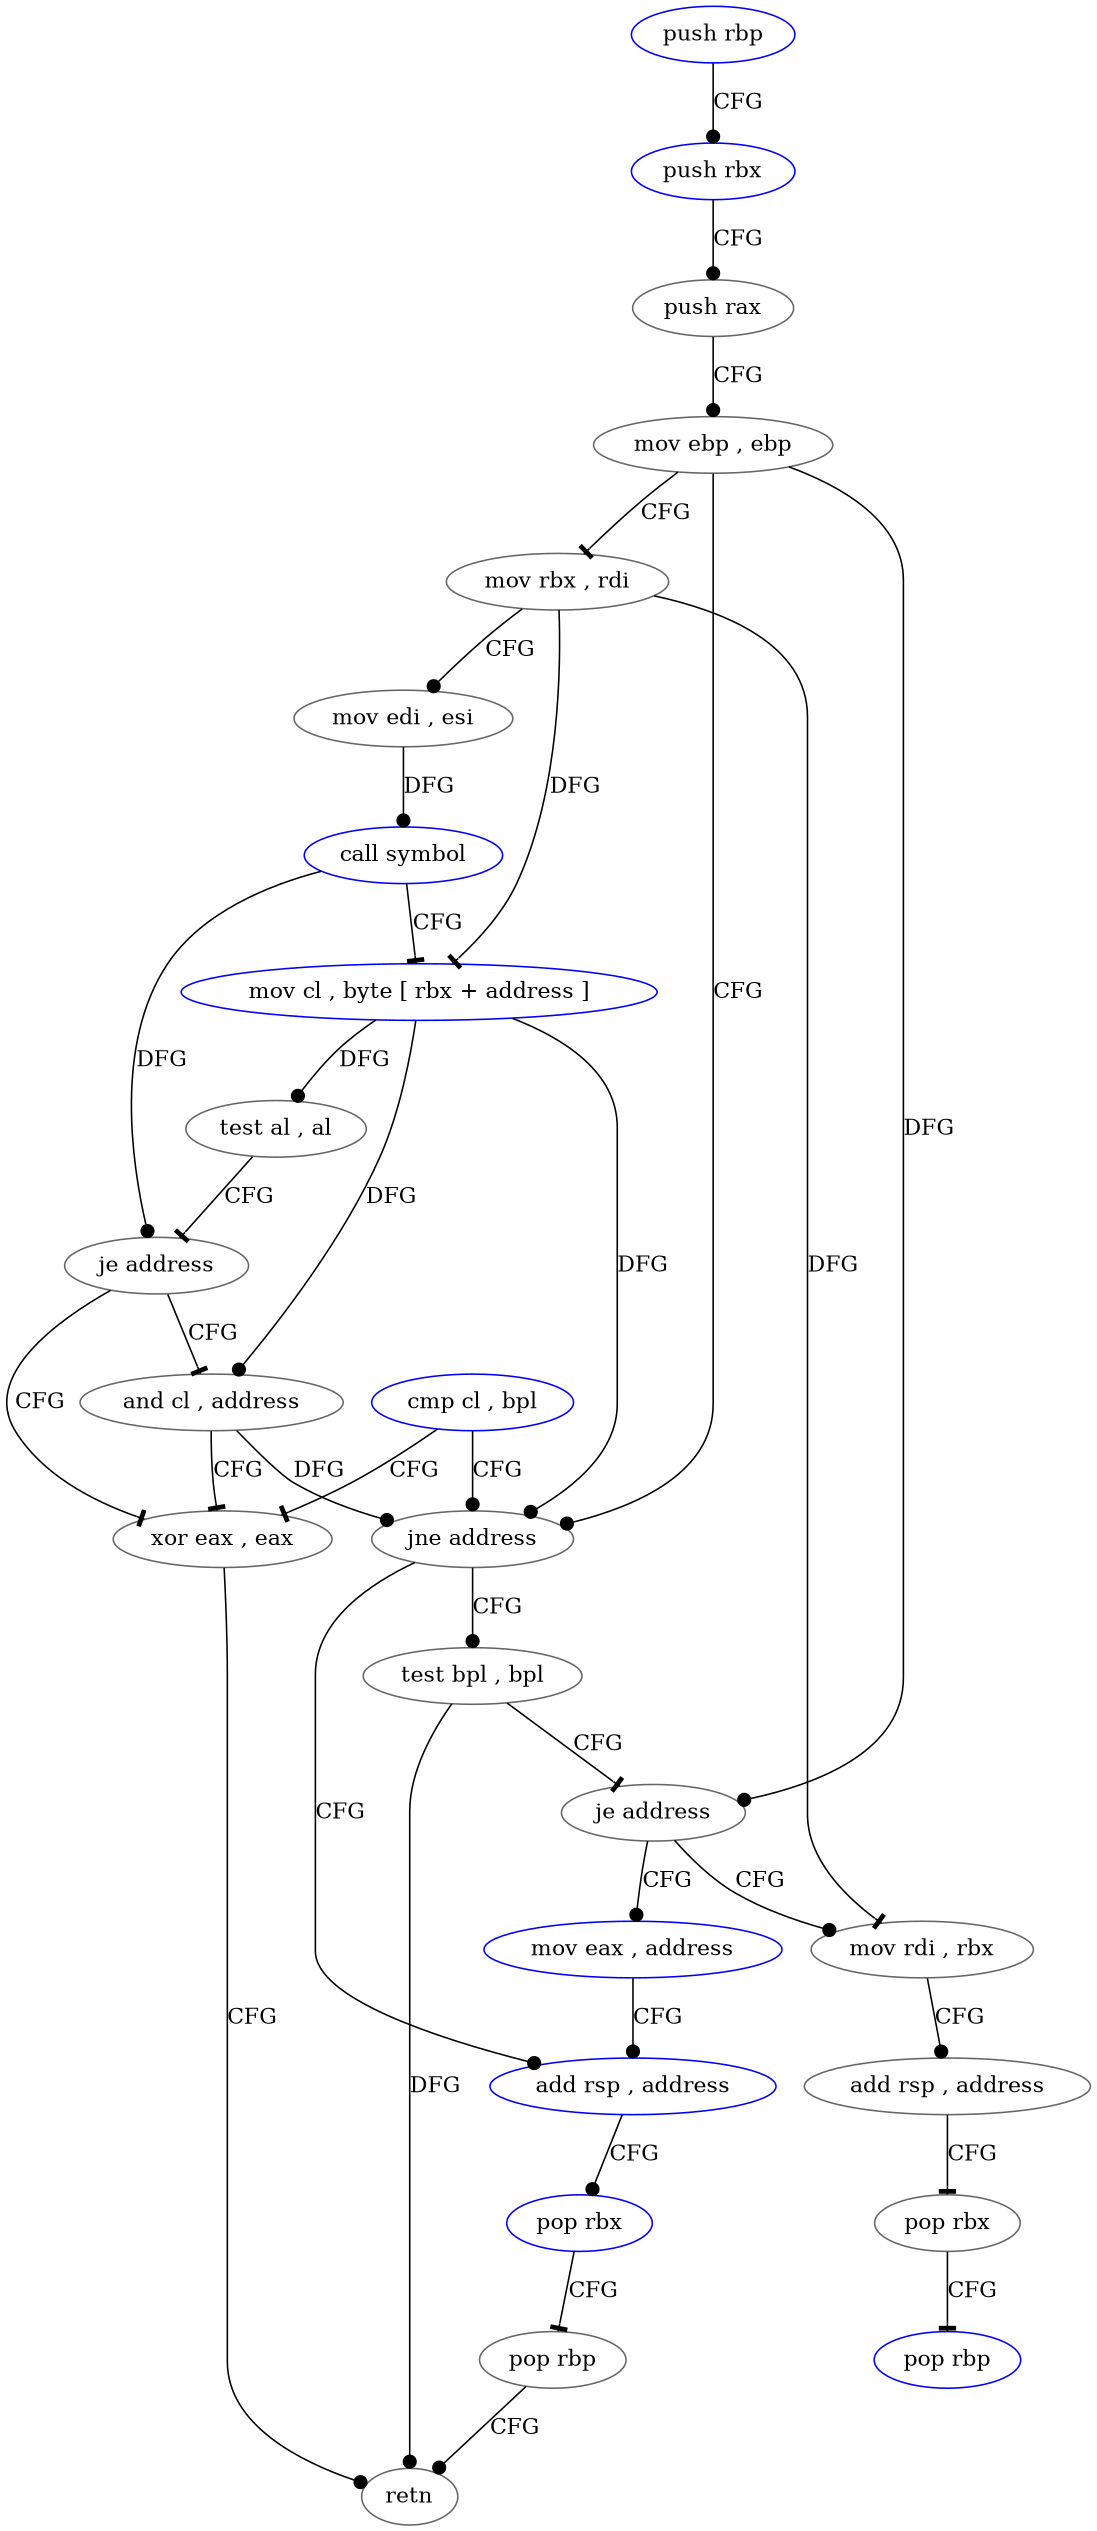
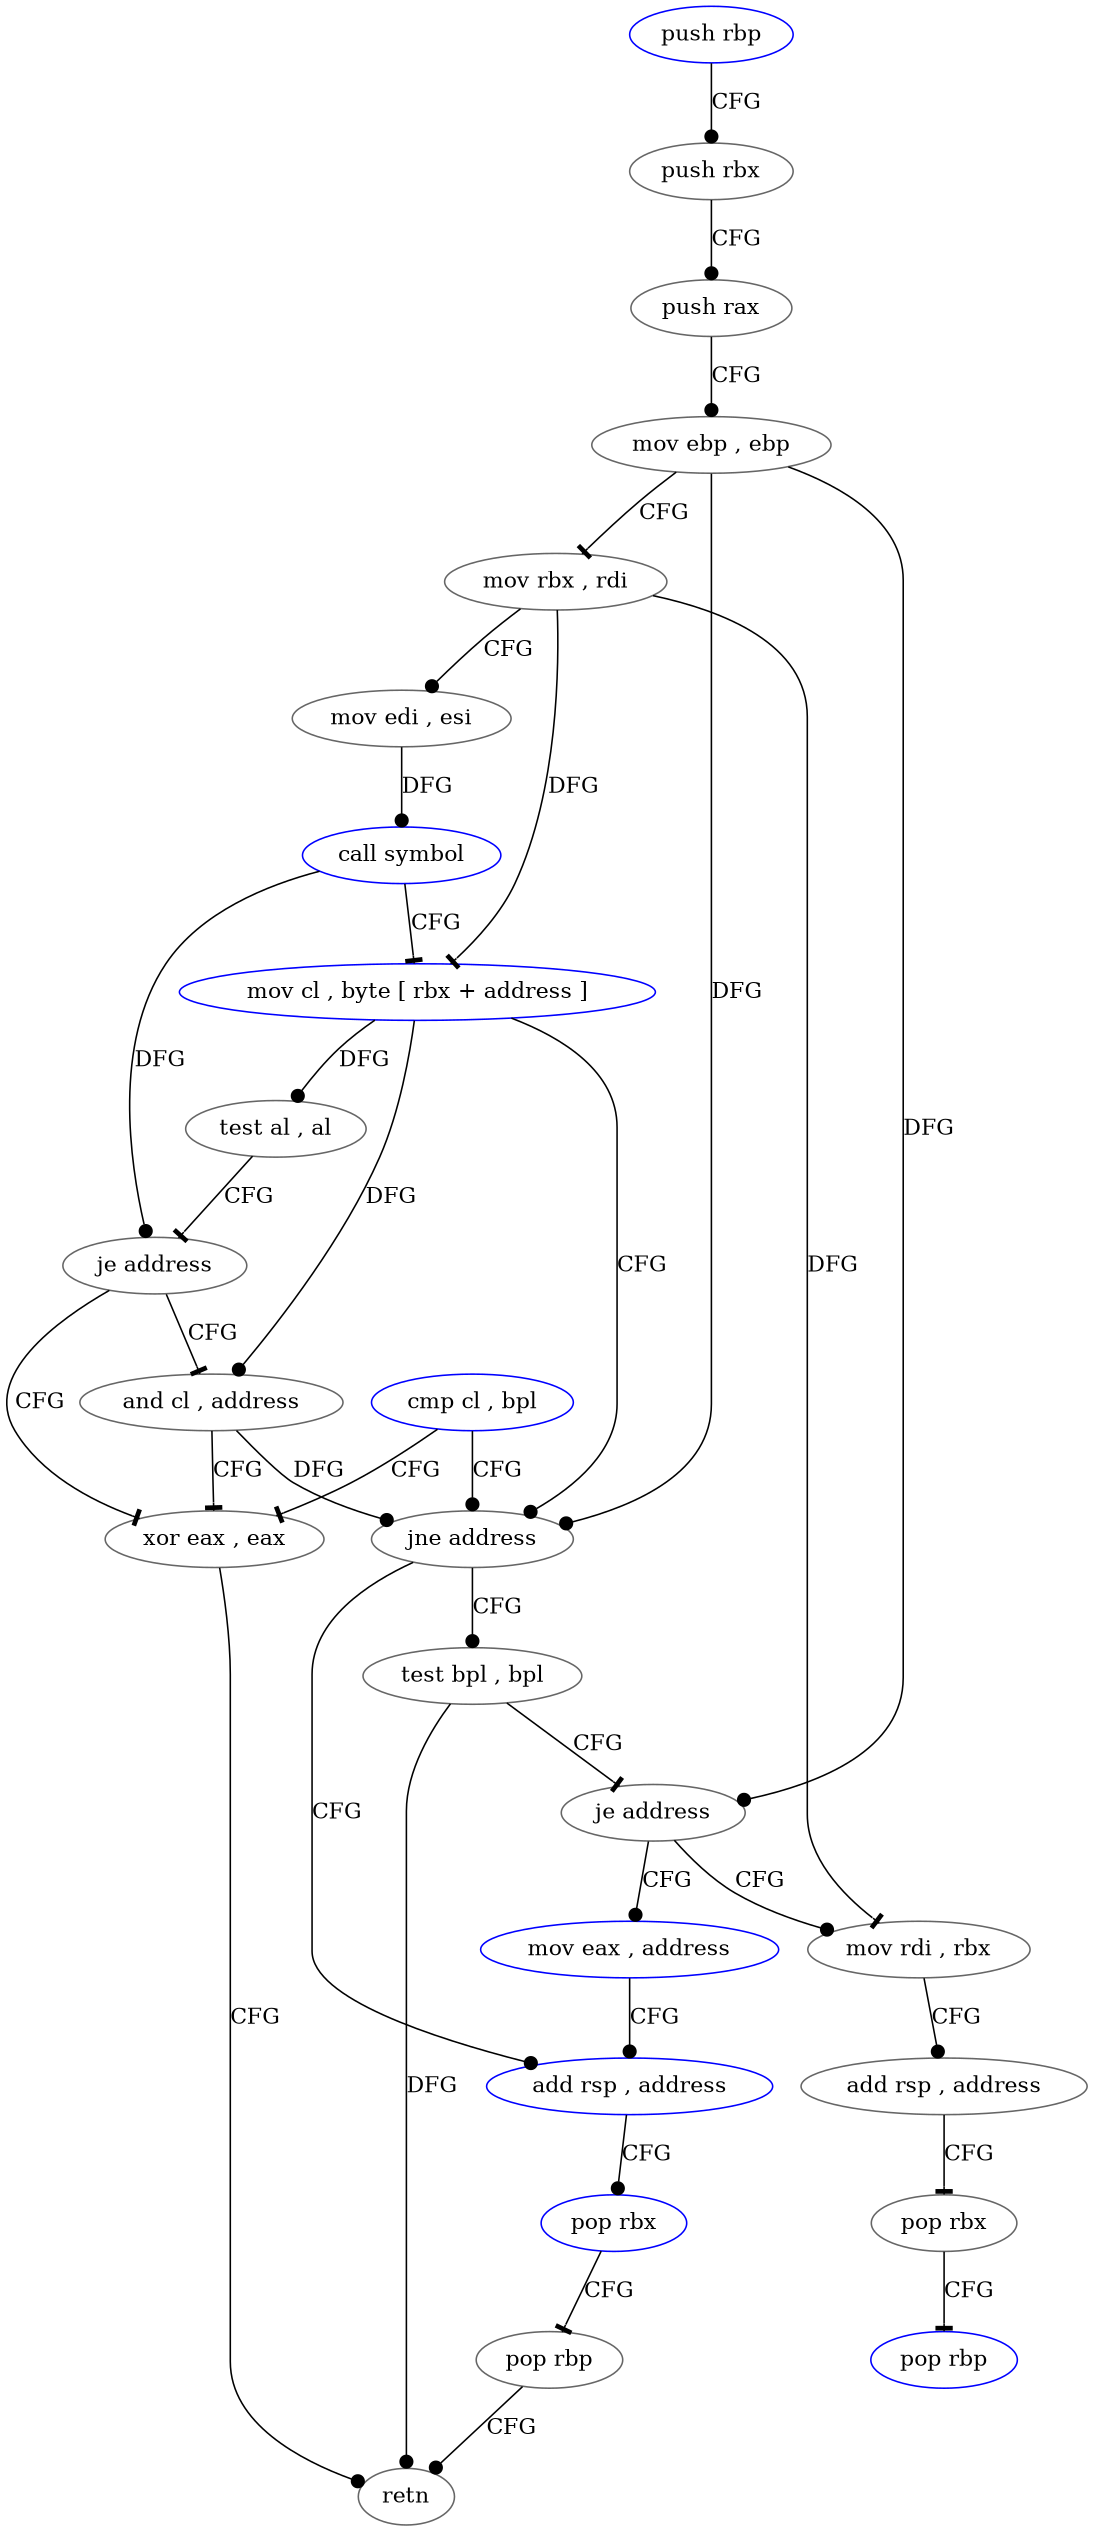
node "push rbx": color blue -> gray40
edge "mov ebp , ebp" -> "jne address": label "CFG" -> "DFG"
edge "mov cl , byte [ rbx + address ]" -> "jne address": label "DFG" -> "CFG"
